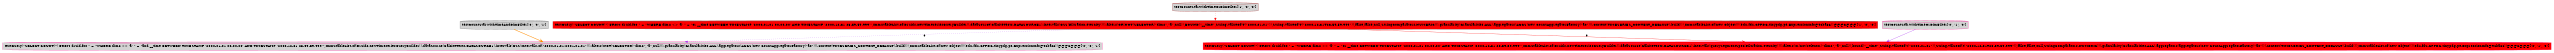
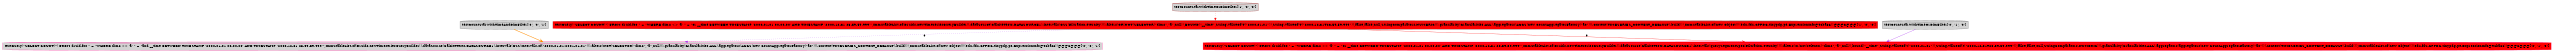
node "testCountStarWithTimeOrDimFilter['0', '1', '0']": color deeppink -> gray40
